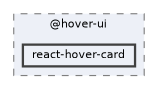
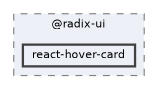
cluster "@hover-ui": label "@hover-ui" -> "@radix-ui"
